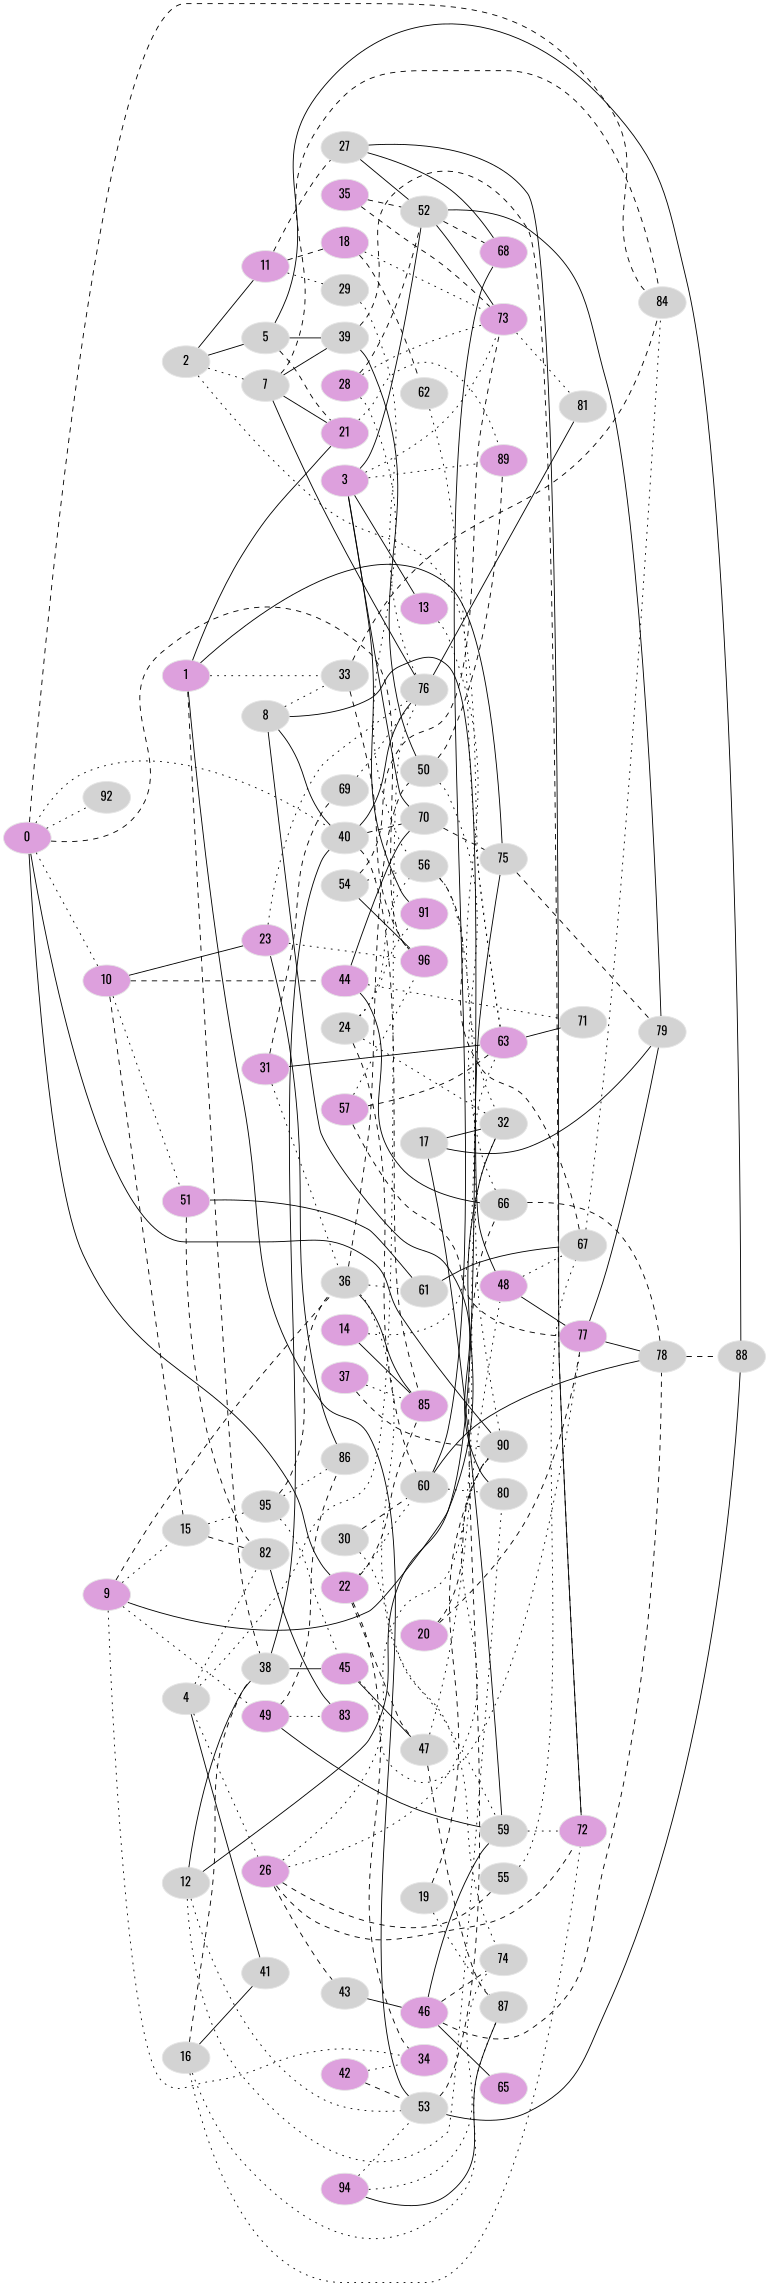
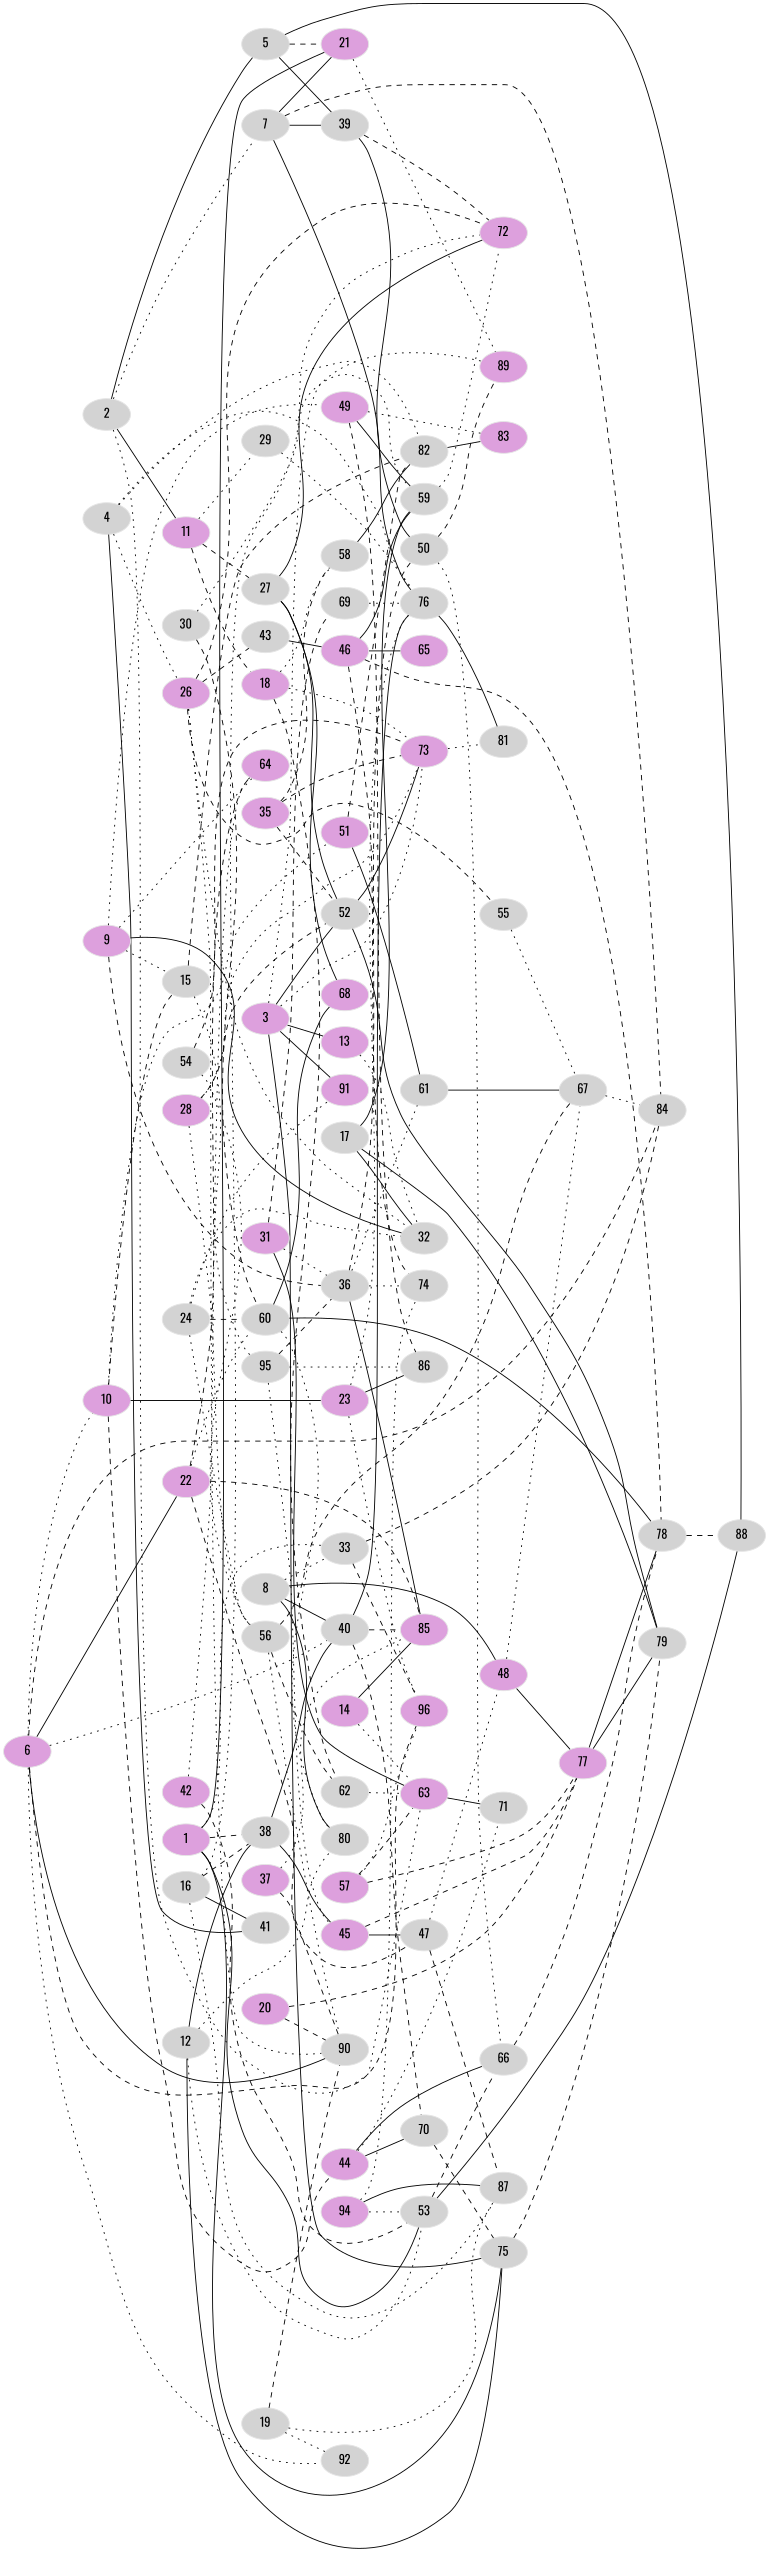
edge "52" -- "68": removed
node "58": added
edge "3" -- "70": now "3" -- "75"
node "0": label "0" -> "6"
edge "54" -- "96": removed
edge "77" -- "45": style dotted -> dashed
edge "56" -- "62": added
node "34": label "34" -> "64"
edge "19" -- "92": added
